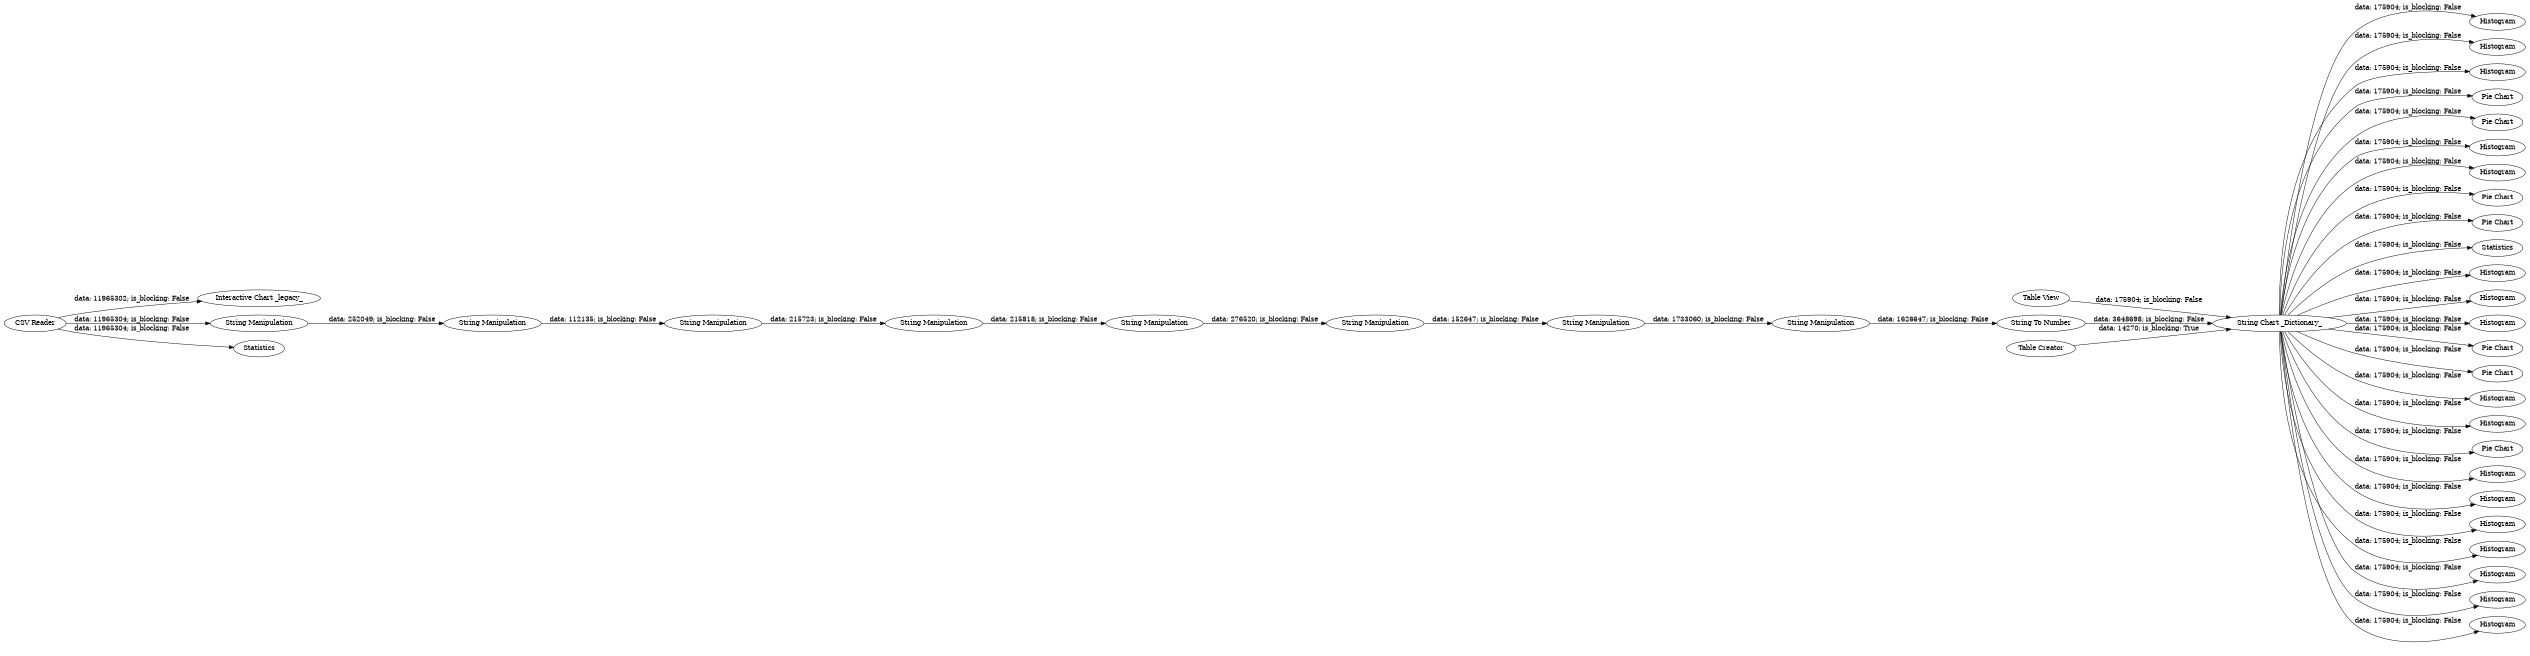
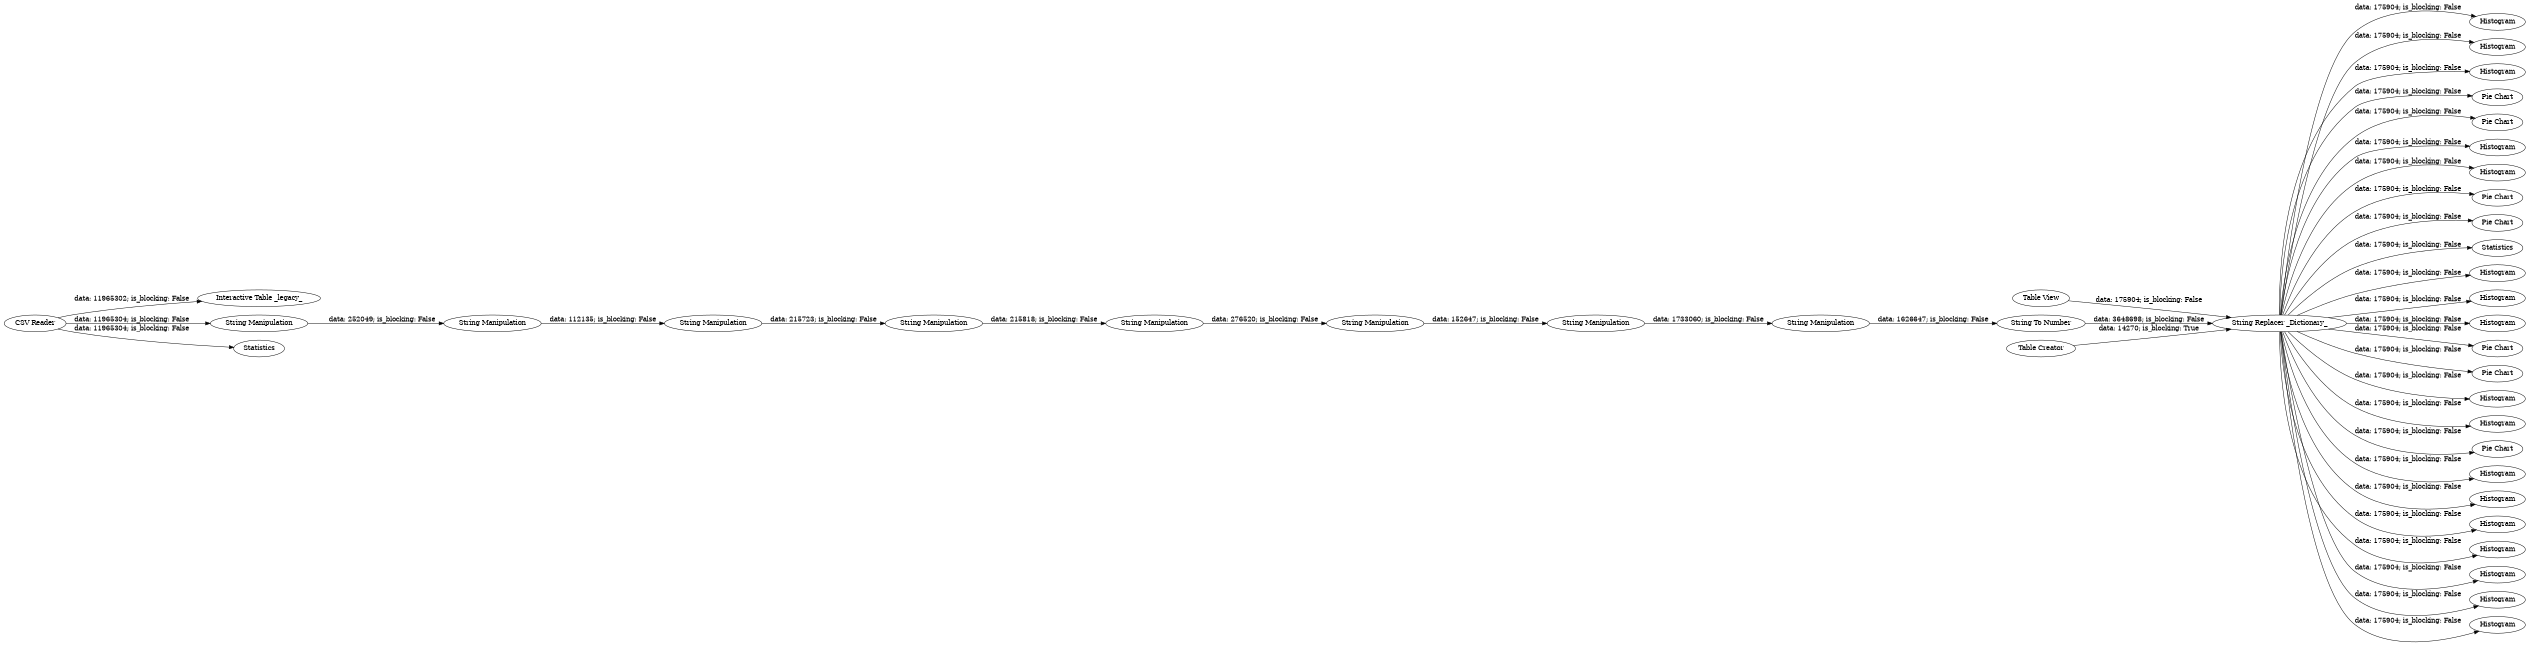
node "Interactive Chart _legacy_": label "Interactive Chart _legacy_" -> "Interactive Table _legacy_"
node "String Chart _Dictionary_": label "String Chart _Dictionary_" -> "String Replacer _Dictionary_"
